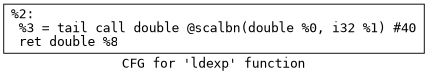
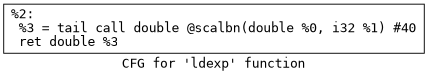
node "%2:": text "ret double %8" -> "ret double %3"
